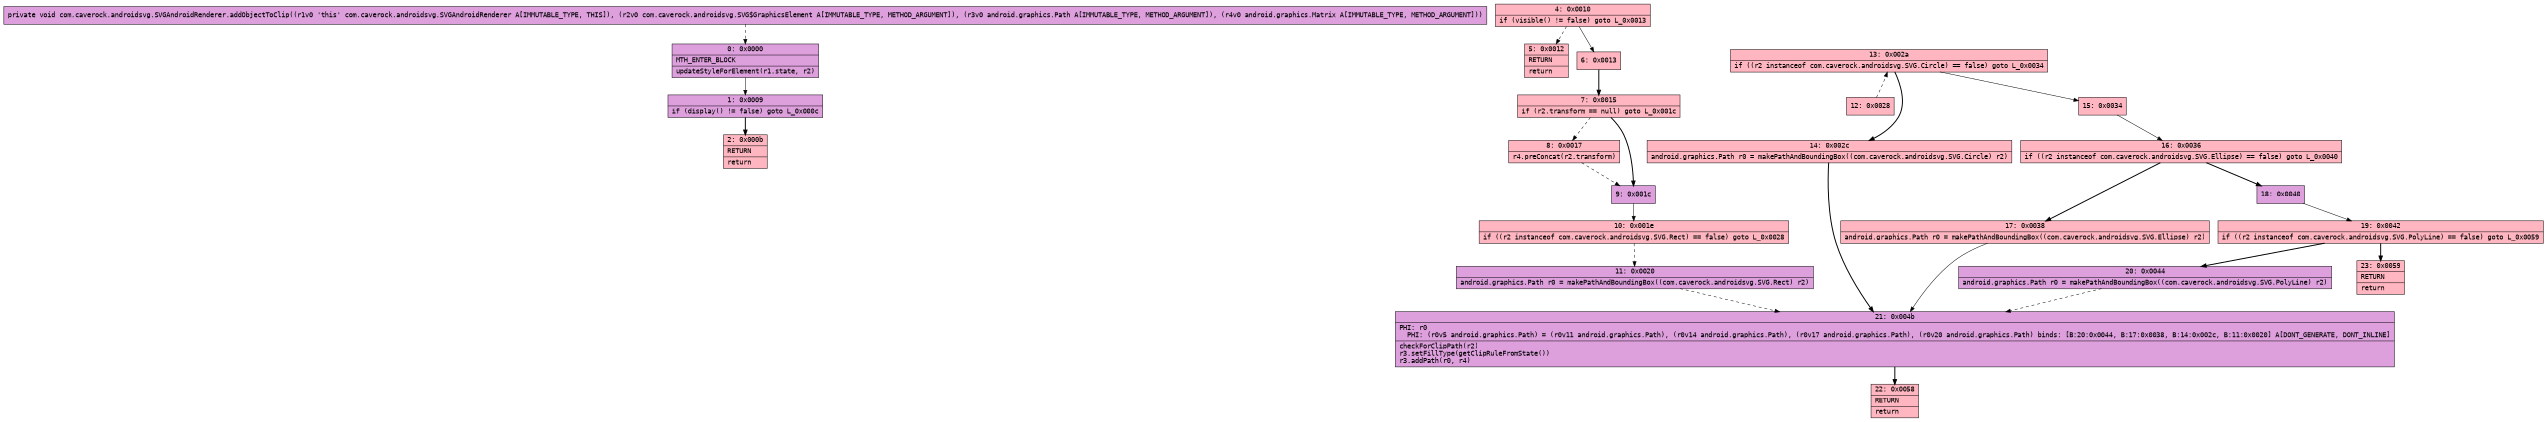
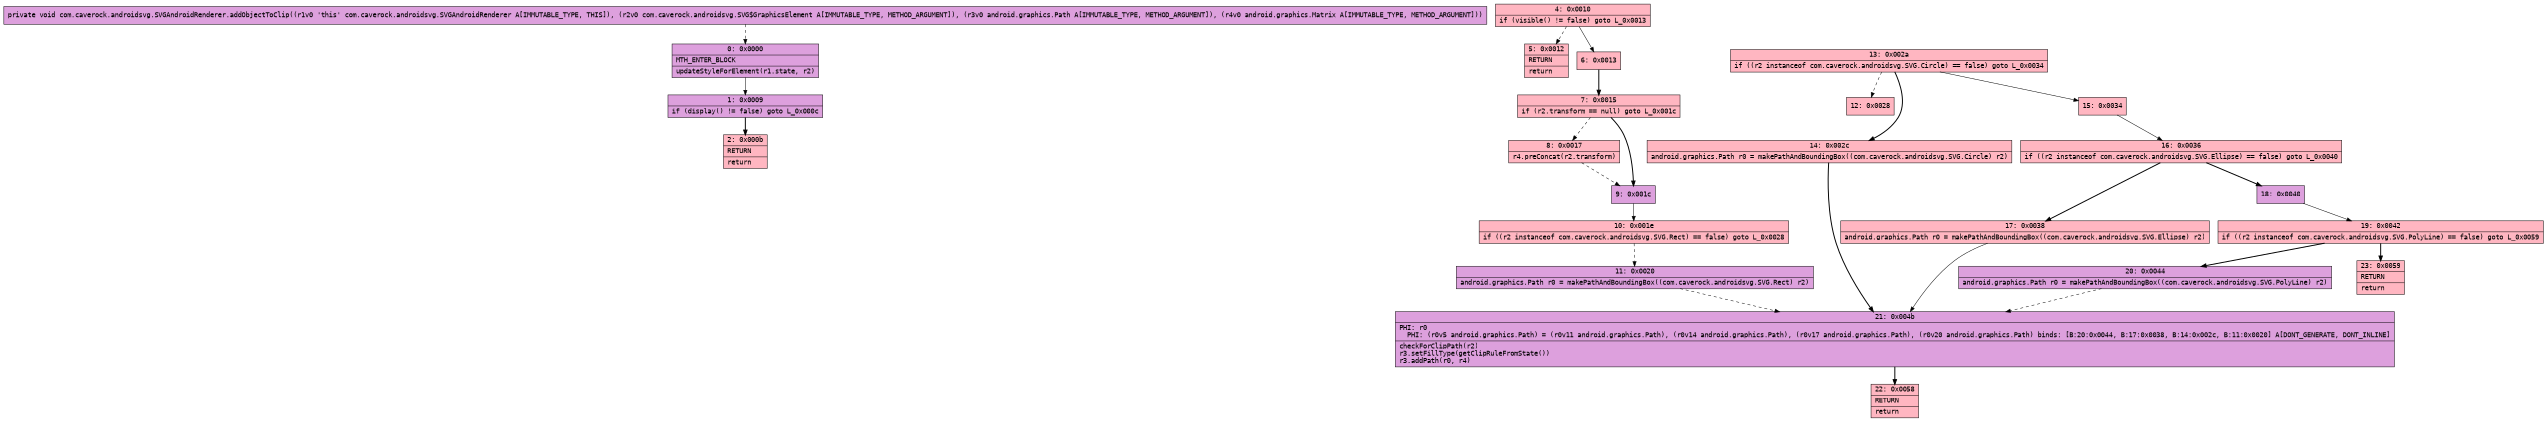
edge "12: 0x0028" -> "13: 0x002a": reversed
